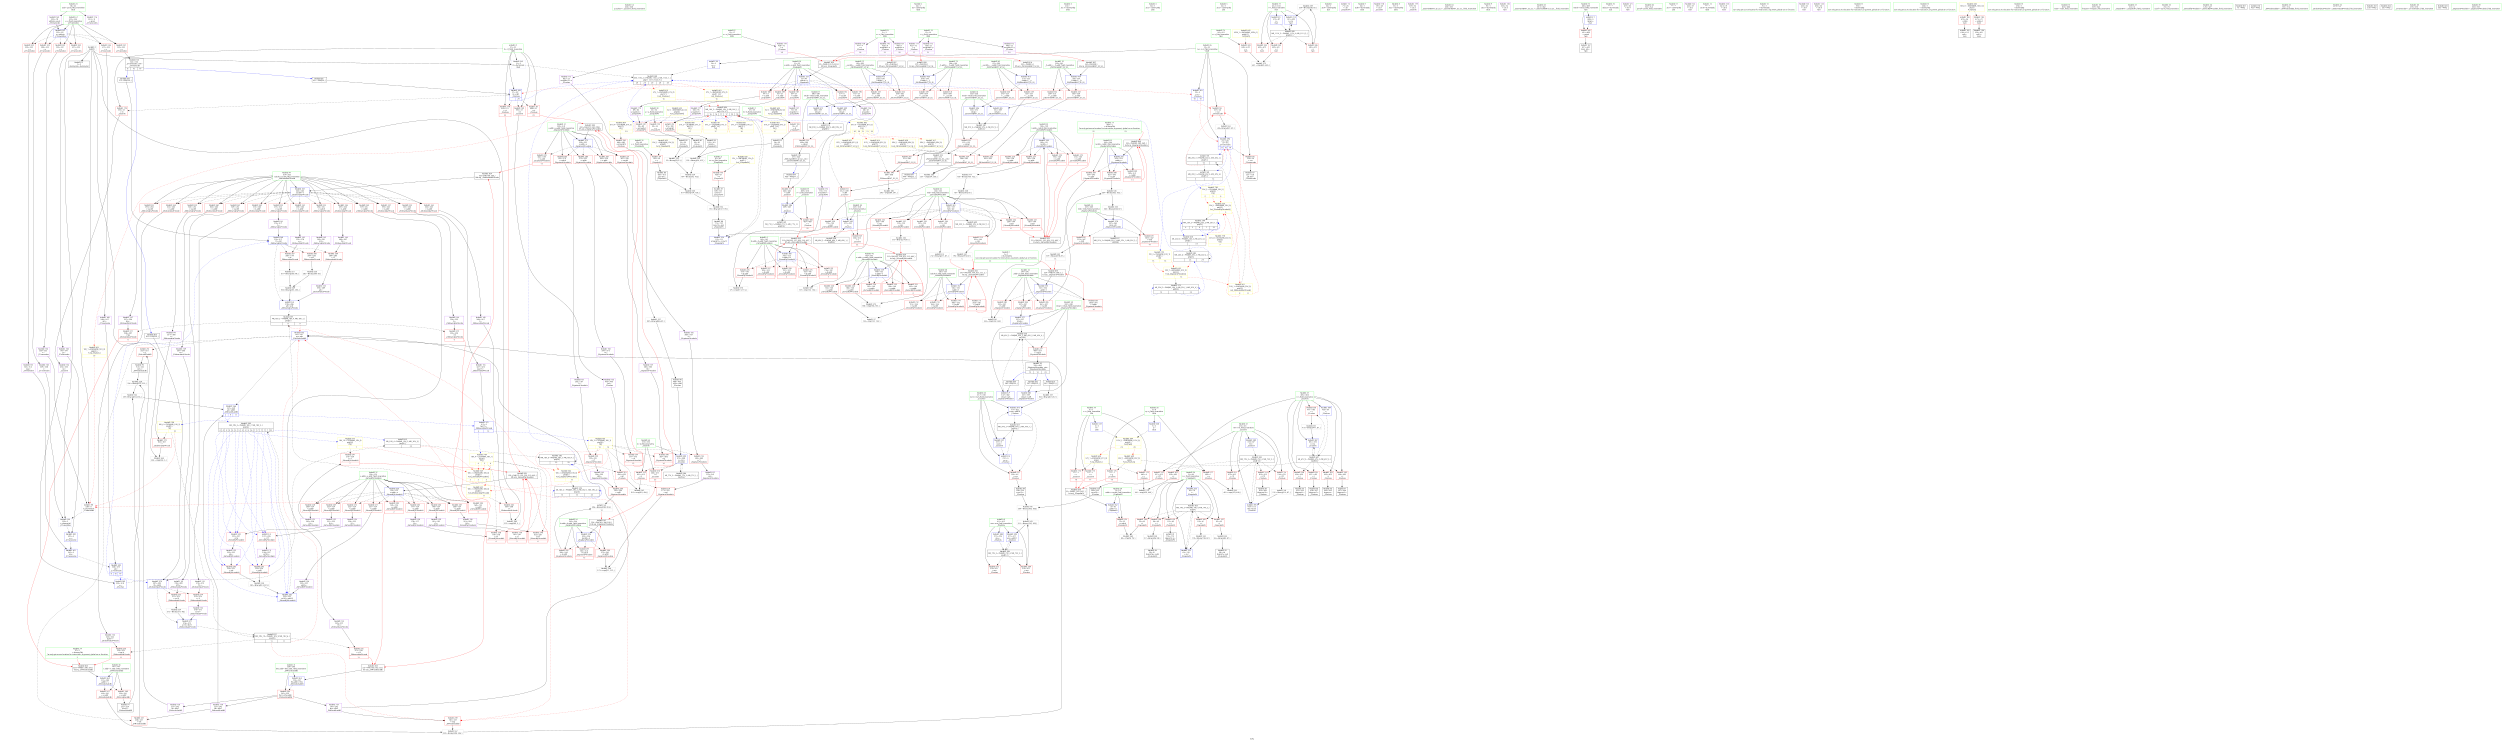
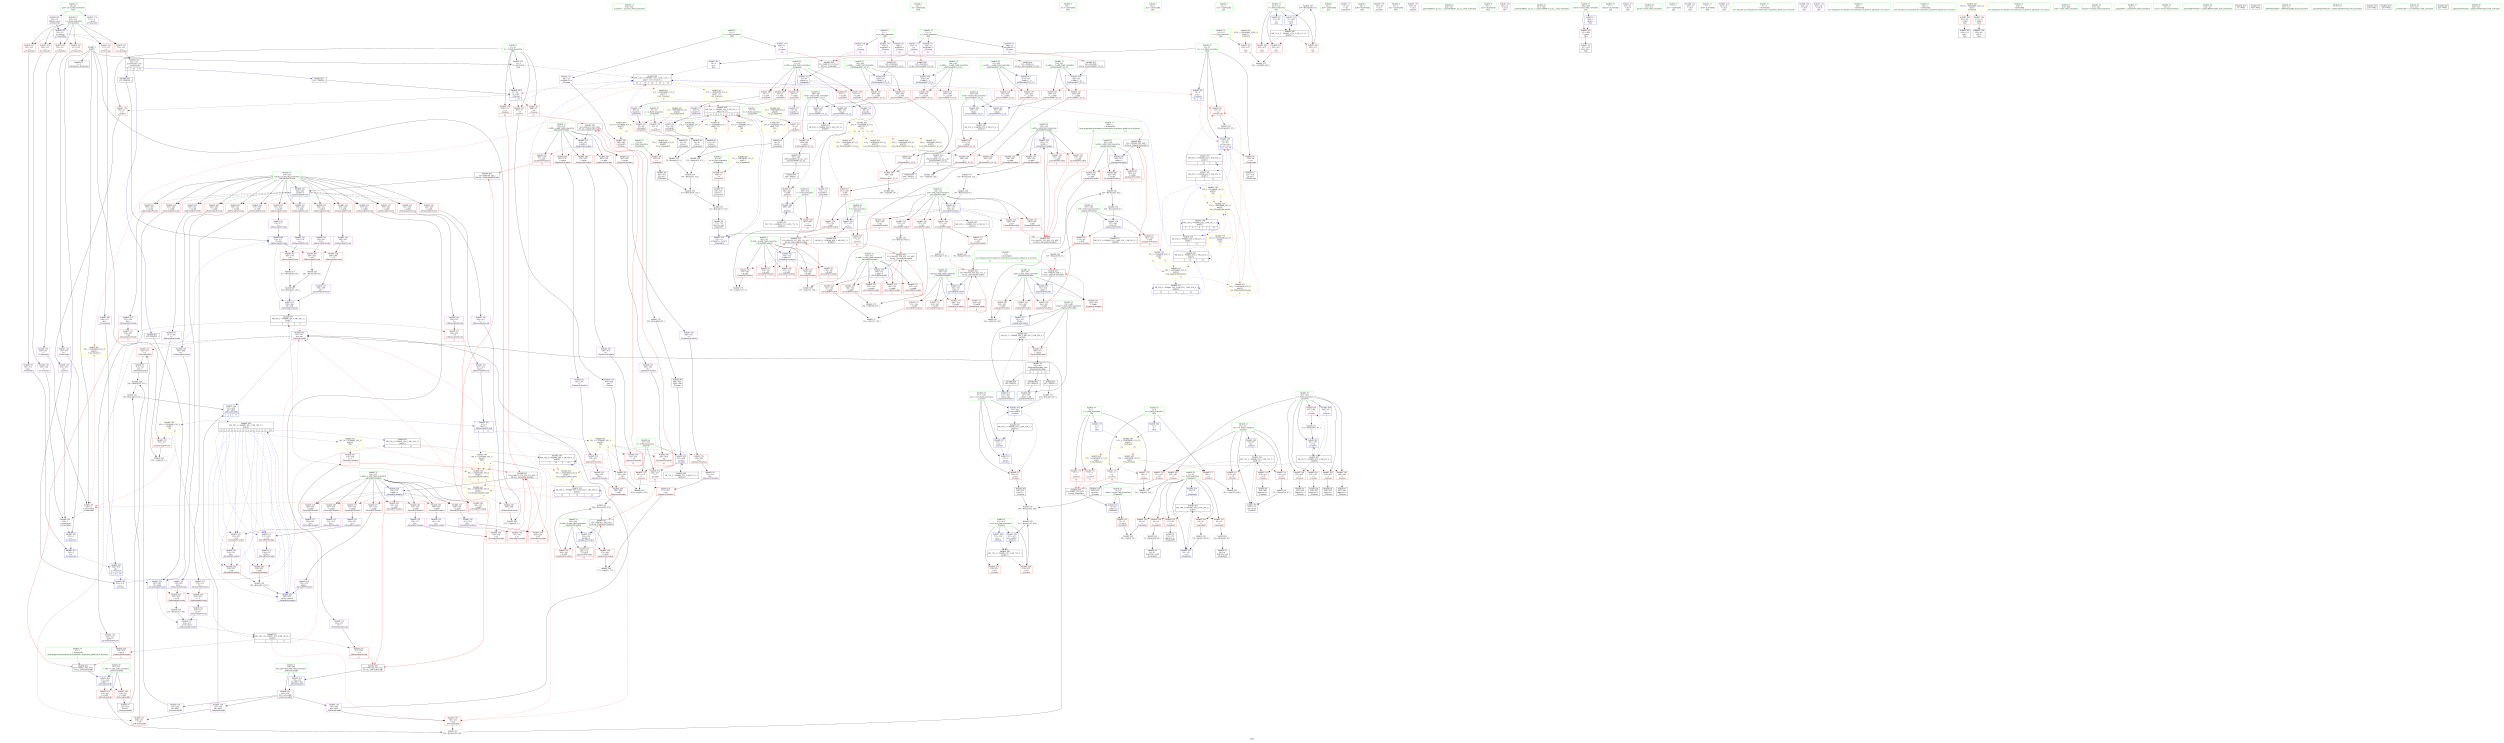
edge "NodeID: 42" -> "NodeID: 233": now "NodeID: 236" -> "NodeID: 233"
